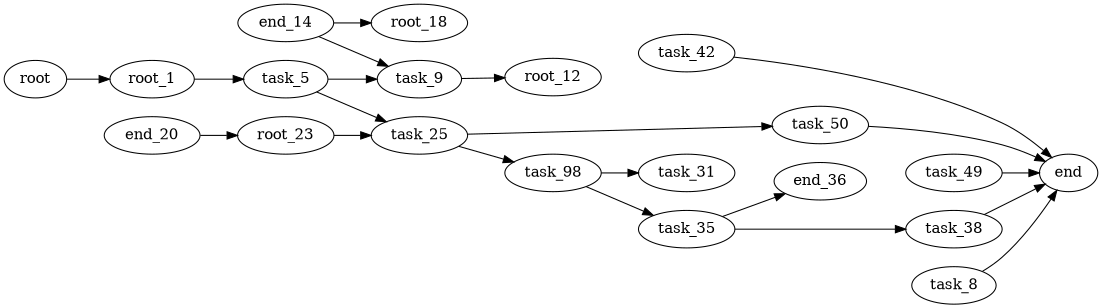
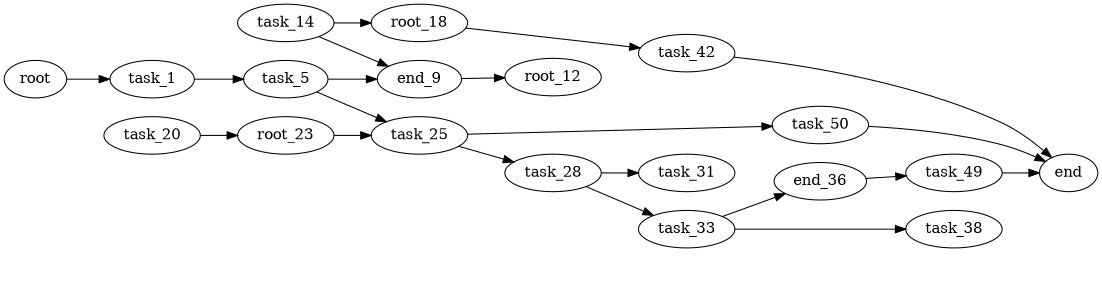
node "end_14": label "end_14" -> "task_14"
edge "root_18" -> "task_42": added
node "root_1": label "root_1" -> "task_1"
node "task_9": label "task_9" -> "end_9"
node "end_20": label "end_20" -> "task_20"
node "task_98": label "task_98" -> "task_28"
edge "end_36" -> "task_49": added
edge "task_38" -> "end": removed
node "task_35": label "task_35" -> "task_33"
node "task_8": removed
